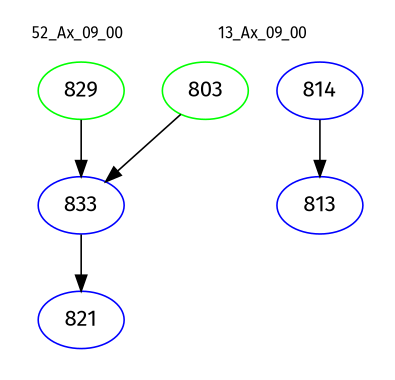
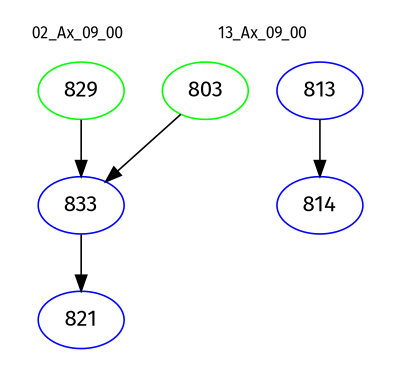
cluster "52_Ax_09_00": label "52_Ax_09_00" -> "02_Ax_09_00"
edge "814" -> "813": reversed
